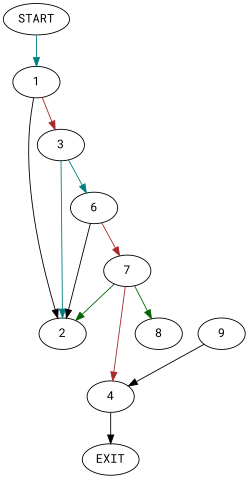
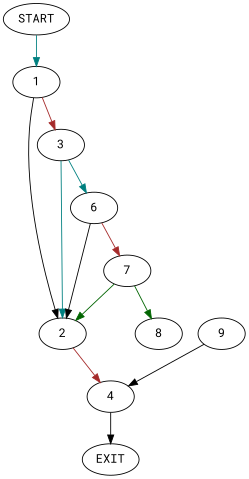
edge "7" -> "4": now "2" -> "4"
